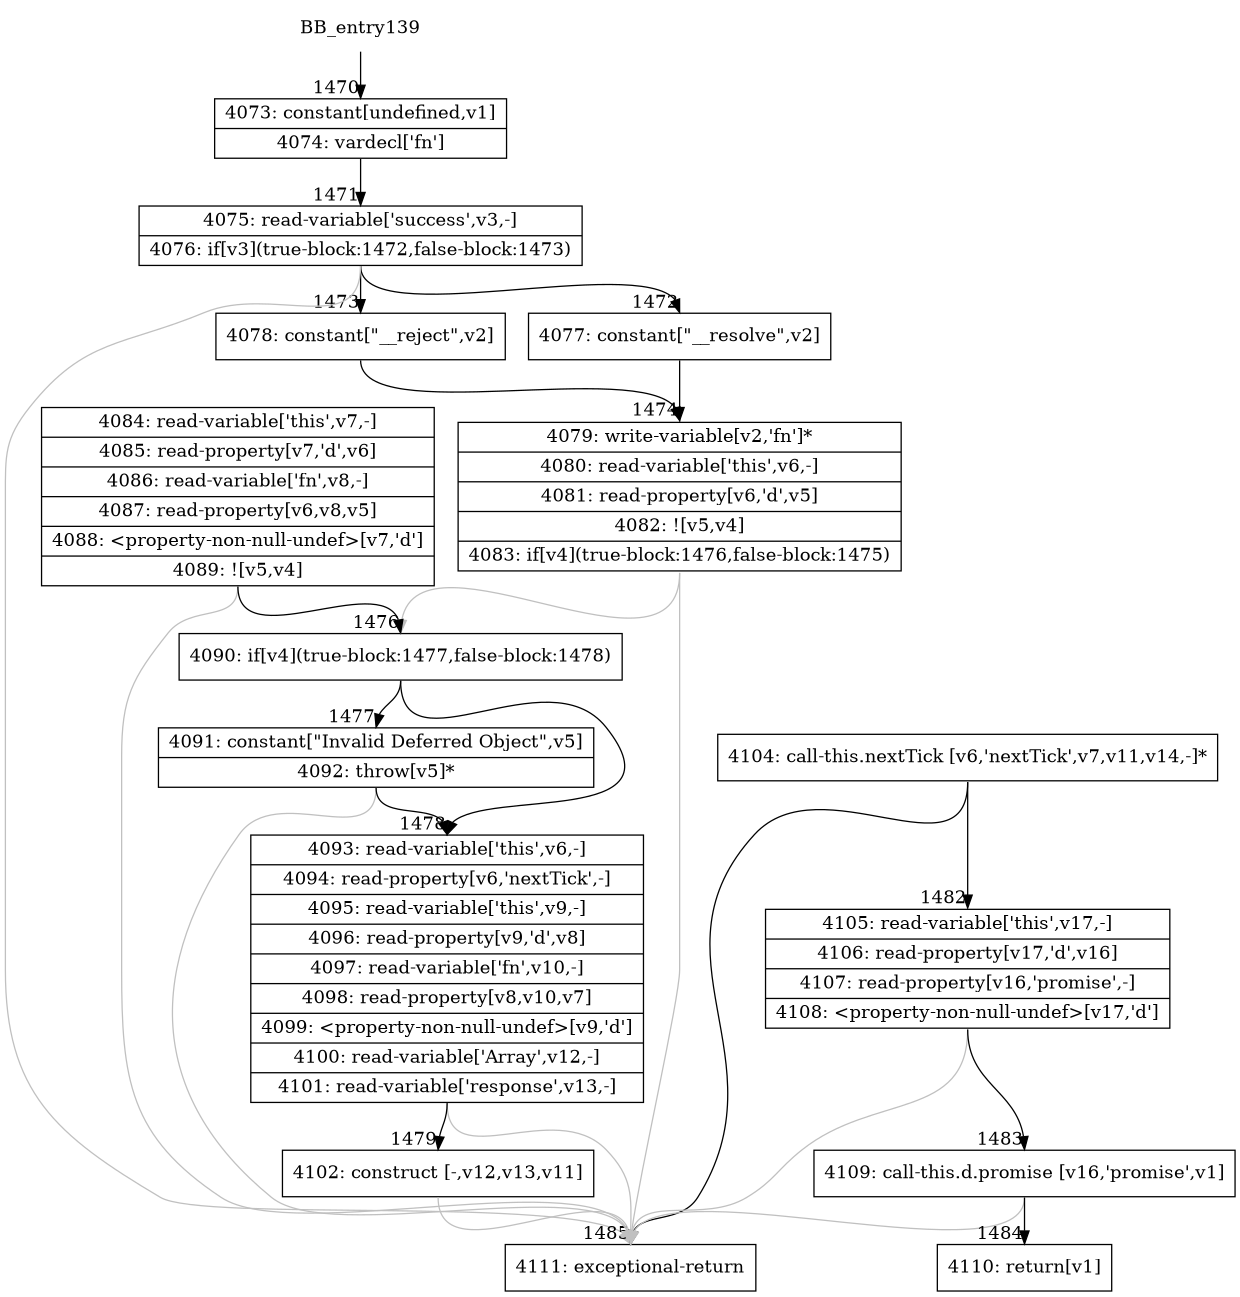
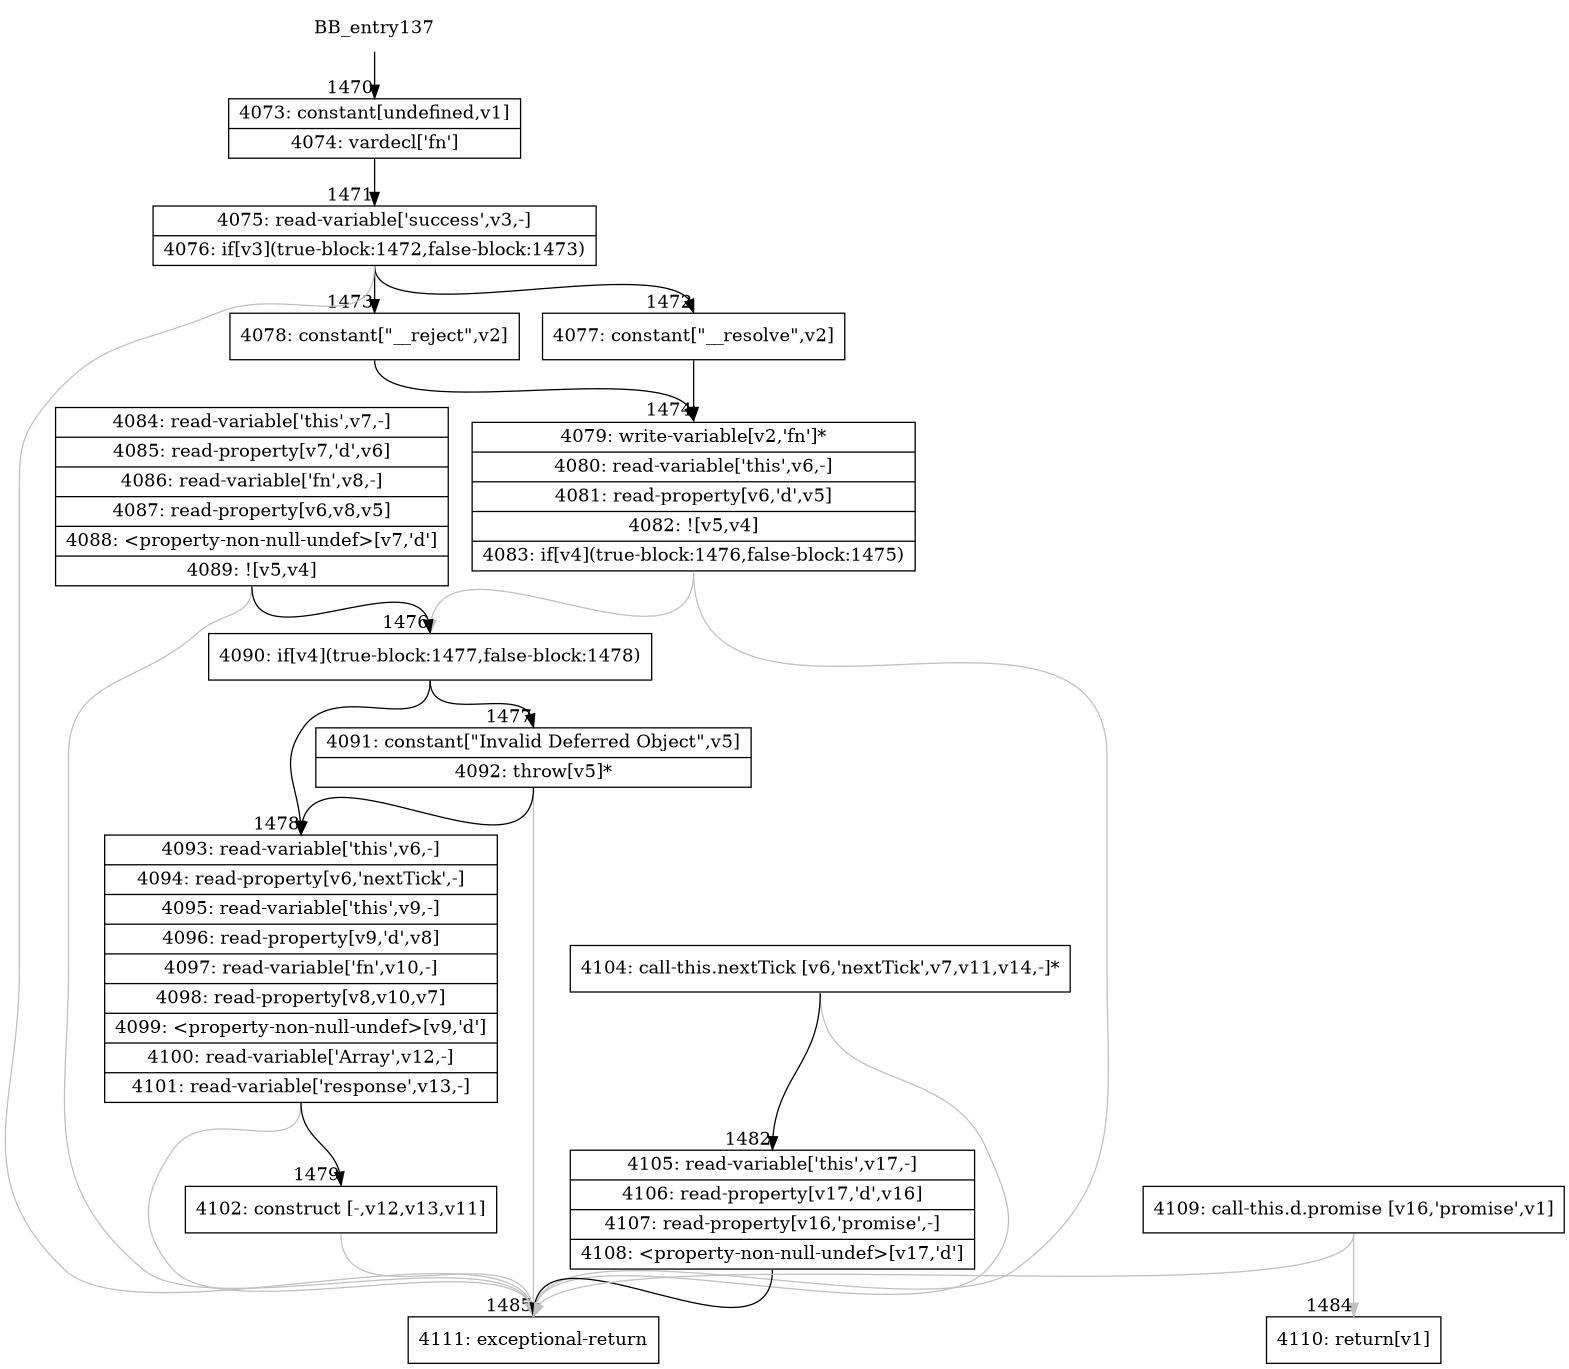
node "BB_entry139": label "BB_entry139" -> "BB_entry137"
edge "4104: call-this.nextTick [v6,'nextTick',v7,v11,v14,-]*" -> "4111: exceptional-return": color black -> gray
edge "4105: read-variable['this',v17,-]" -> "4109: call-this.d.promise [v16,'promise',v1]": removed
edge "4105: read-variable['this',v17,-]" -> "4111: exceptional-return": color gray -> black
edge "4109: call-this.d.promise [v16,'promise',v1]" -> "4110: return[v1]": color black -> gray
